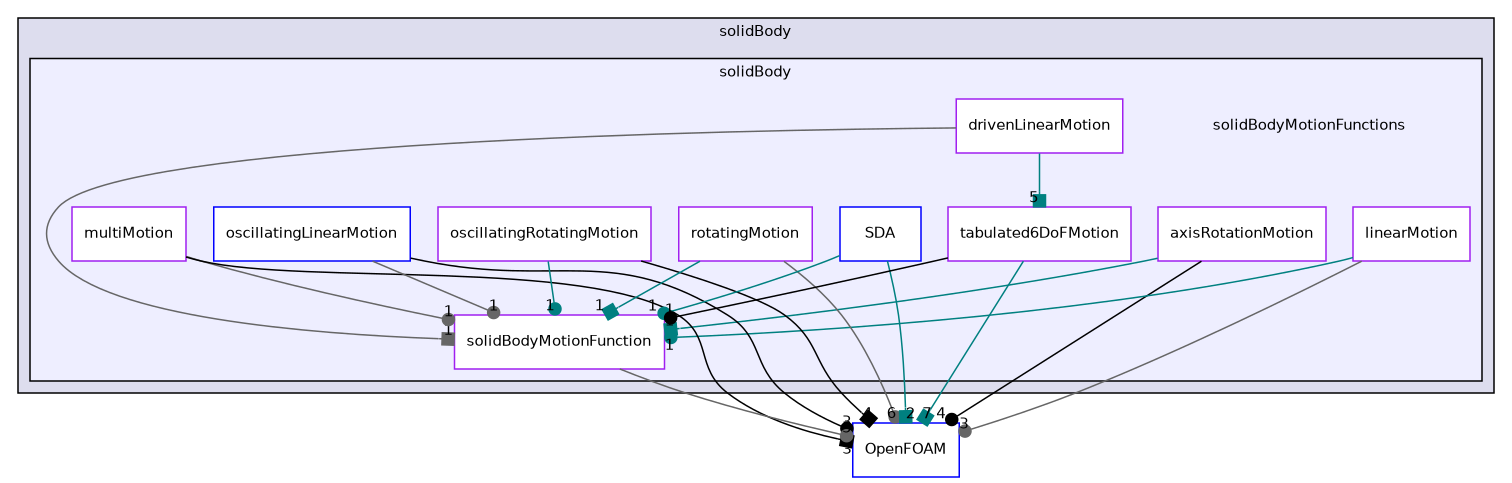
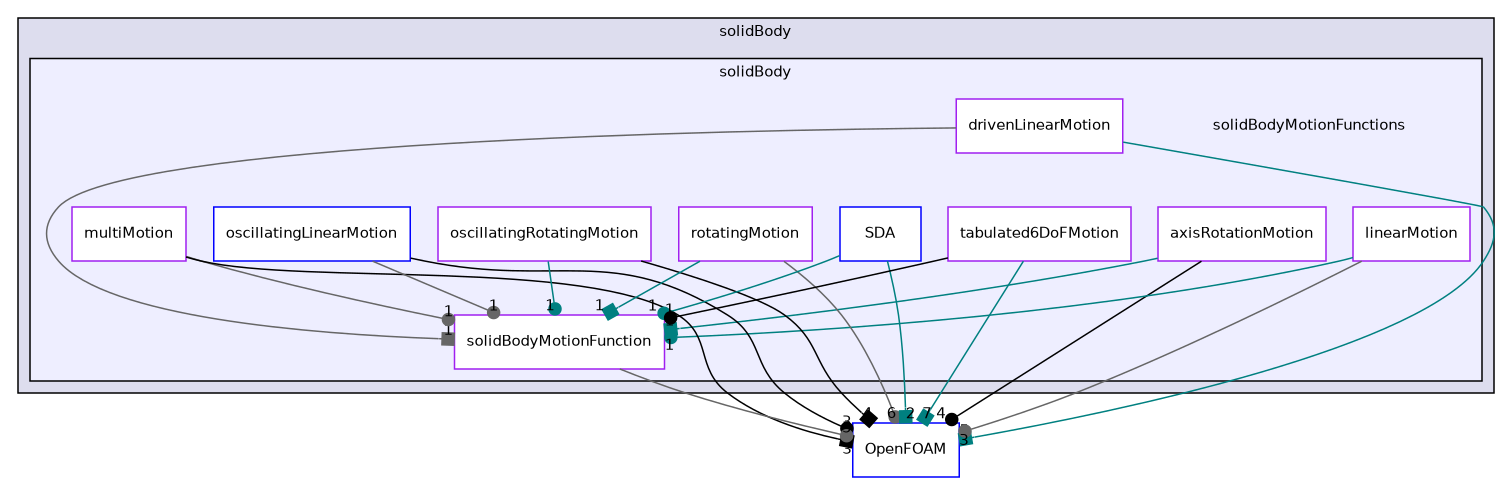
edge "drivenLinearMotion" -> "tabulated6DoFMotion": now "drivenLinearMotion" -> "OpenFOAM"
